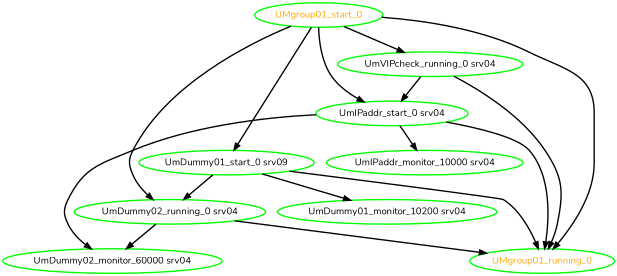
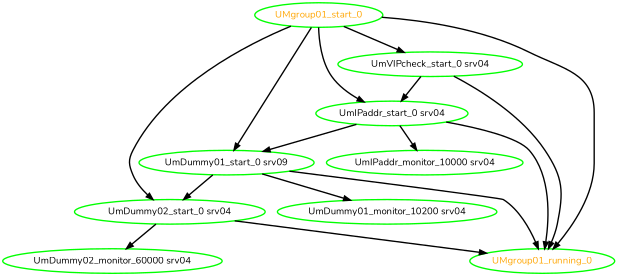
node "UmVIPcheck_running_0 srv04": label "UmVIPcheck_running_0 srv04" -> "UmVIPcheck_start_0 srv04"
edge "UmIPaddr_start_0 srv04" -> "UmDummy02_monitor_60000 srv04": now "UmIPaddr_start_0 srv04" -> "UmDummy01_start_0 srv09"
node "UmDummy02_running_0 srv04": label "UmDummy02_running_0 srv04" -> "UmDummy02_start_0 srv04"
